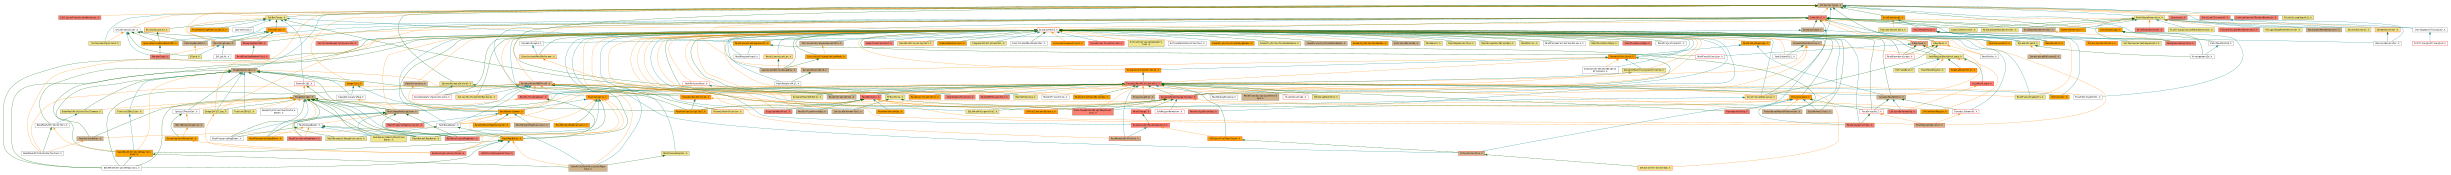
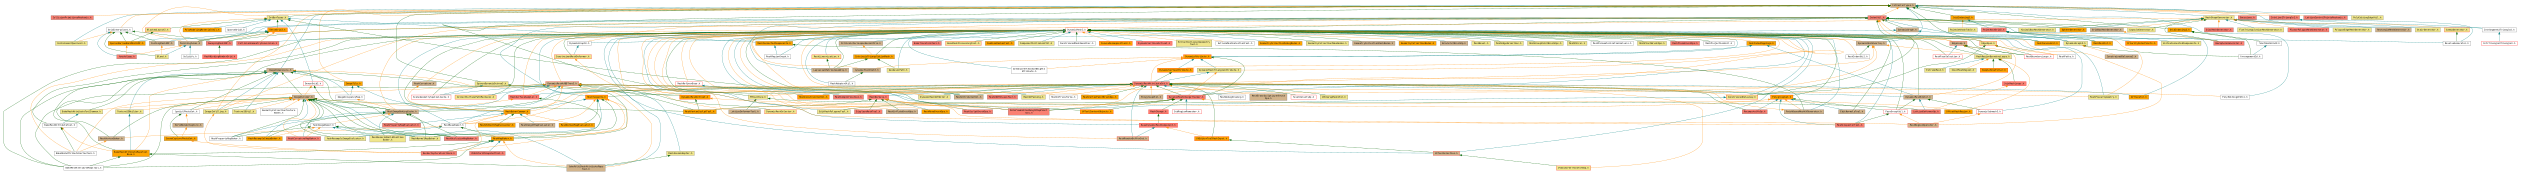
edge "Morphology.h" -> "SparseNarrowBandMeshSDF.h": color darkgreen -> darkorange
node "GeodesicPath.h": added
edge "PatchBasedMeshUVGenerator.h" -> "DynamicMeshAttributeSet.h": reversed
